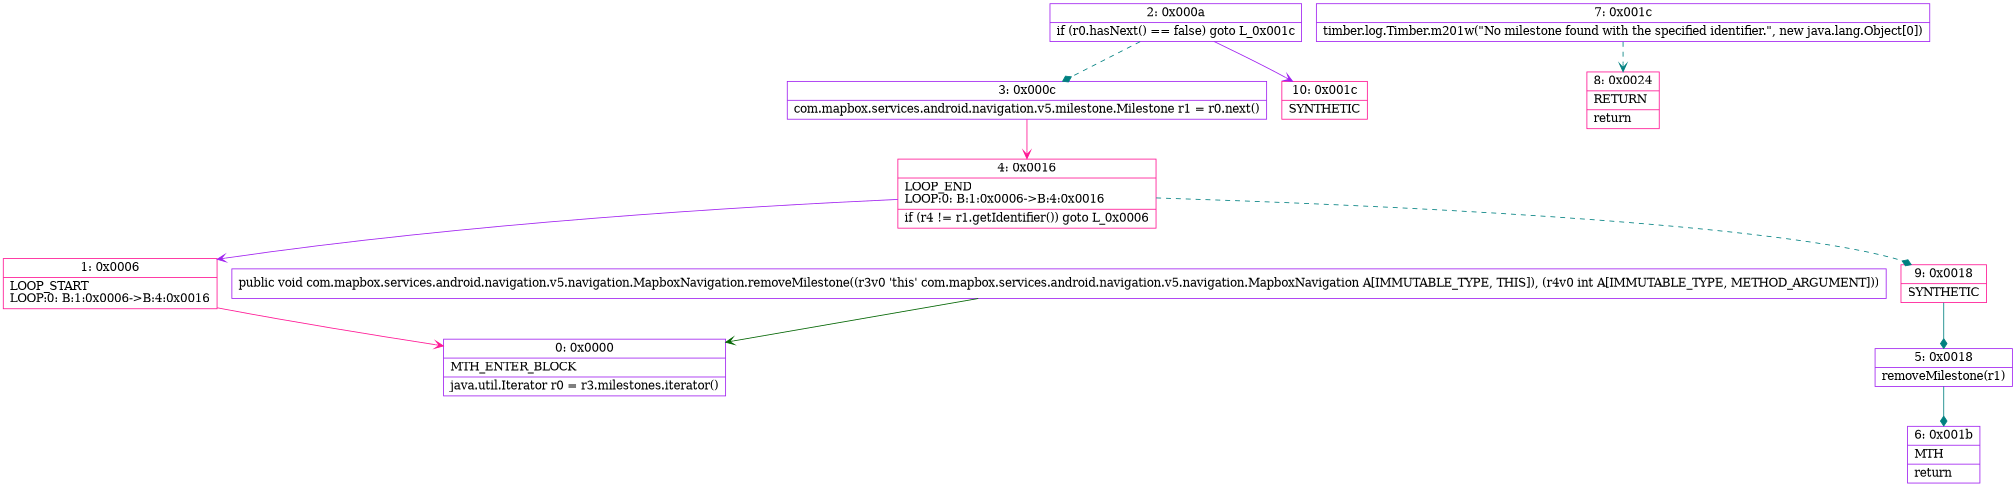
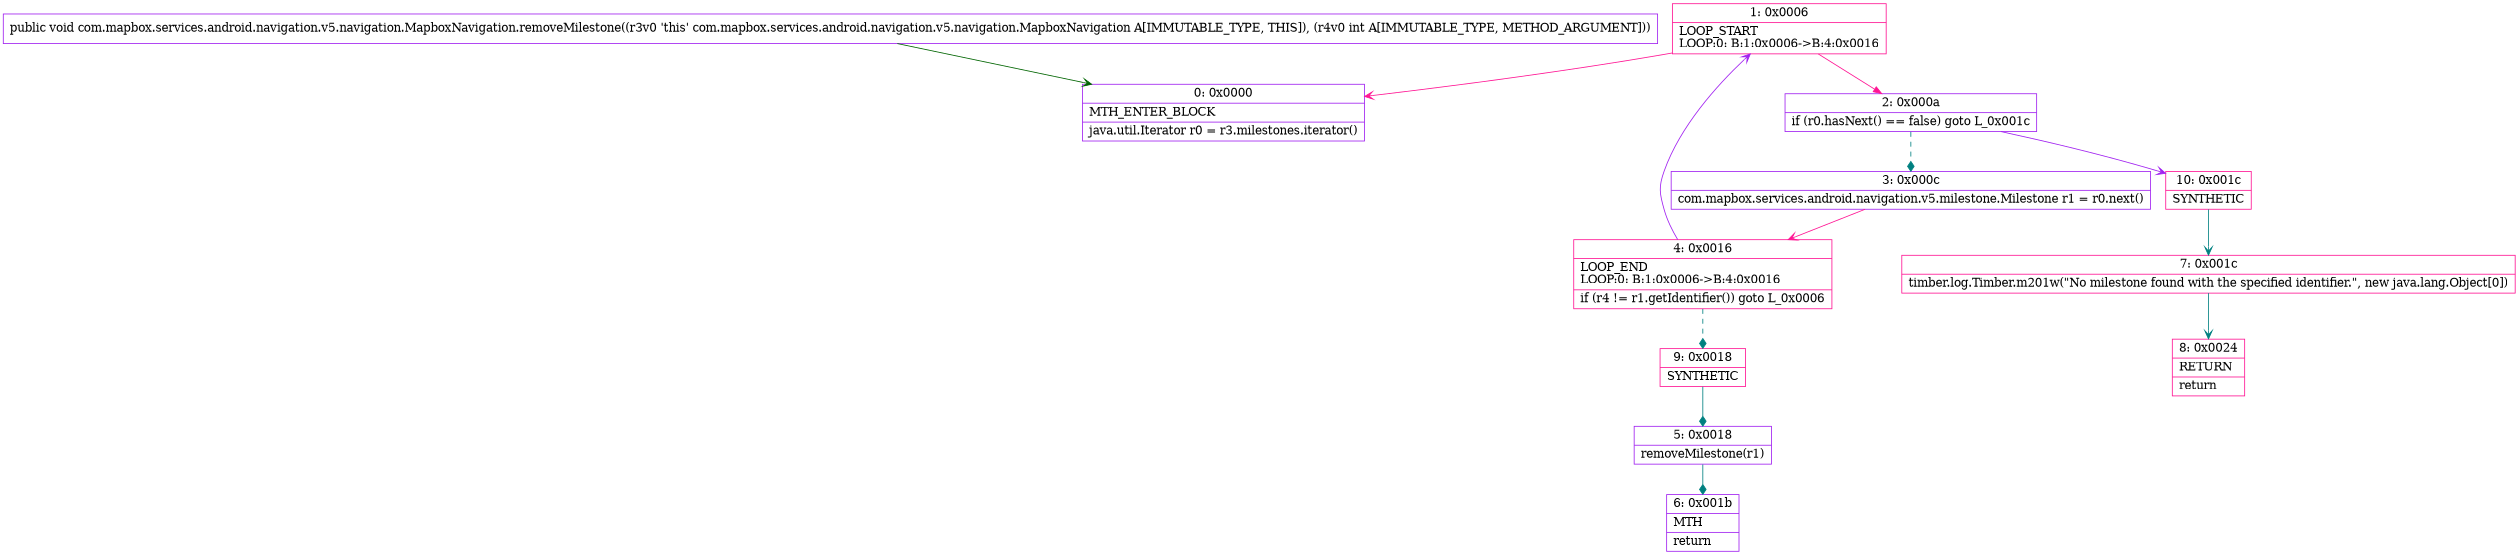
node "7: 0x001c": color purple -> deeppink
edge "7: 0x001c" -> "8: 0x0024": style dashed -> solid
edge "1: 0x0006" -> "2: 0x000a": added
edge "10: 0x001c" -> "7: 0x001c": added
